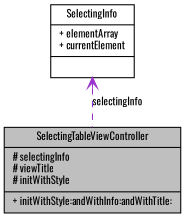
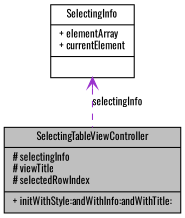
node "SelectingTableViewController": text "# initWithStyle" -> "# selectedRowIndex"
